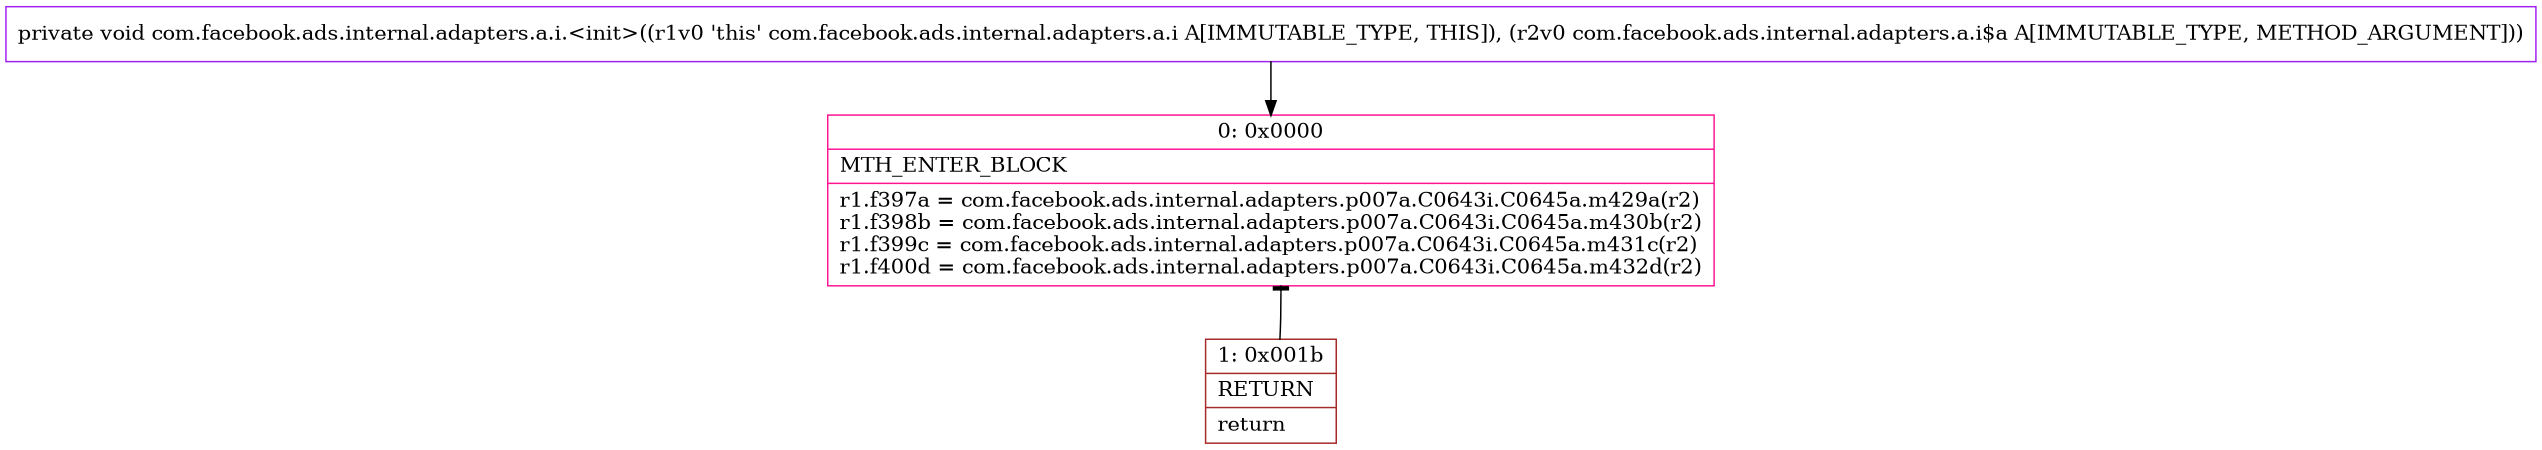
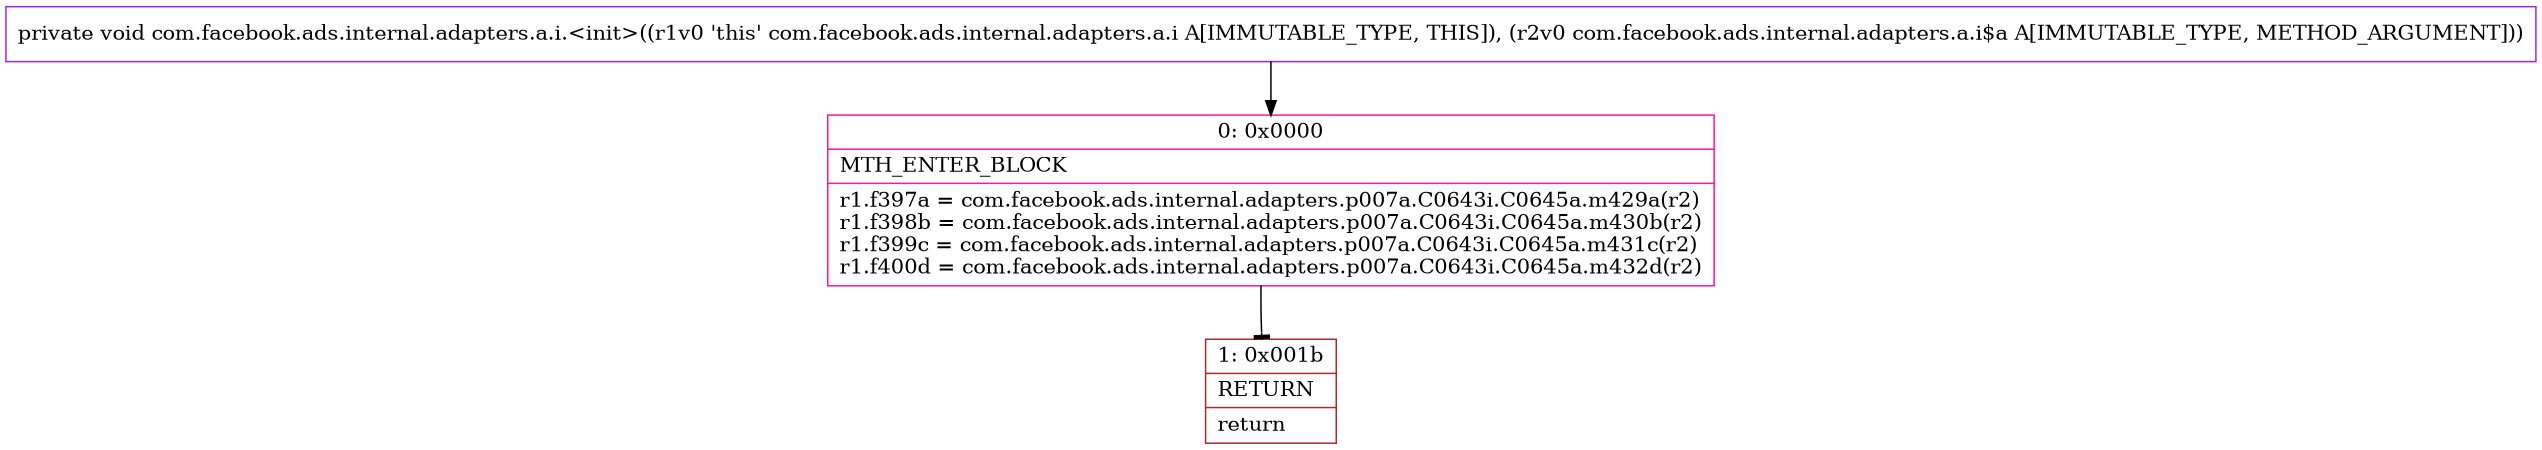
edge "1: 0x001b" -> "0: 0x0000": reversed
